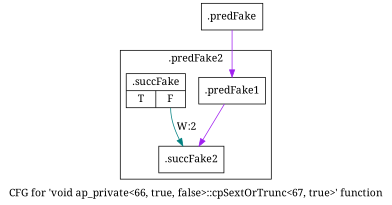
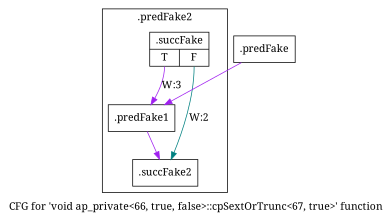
edge ".succFake" -> ".predFake1": added, label "W:3"
